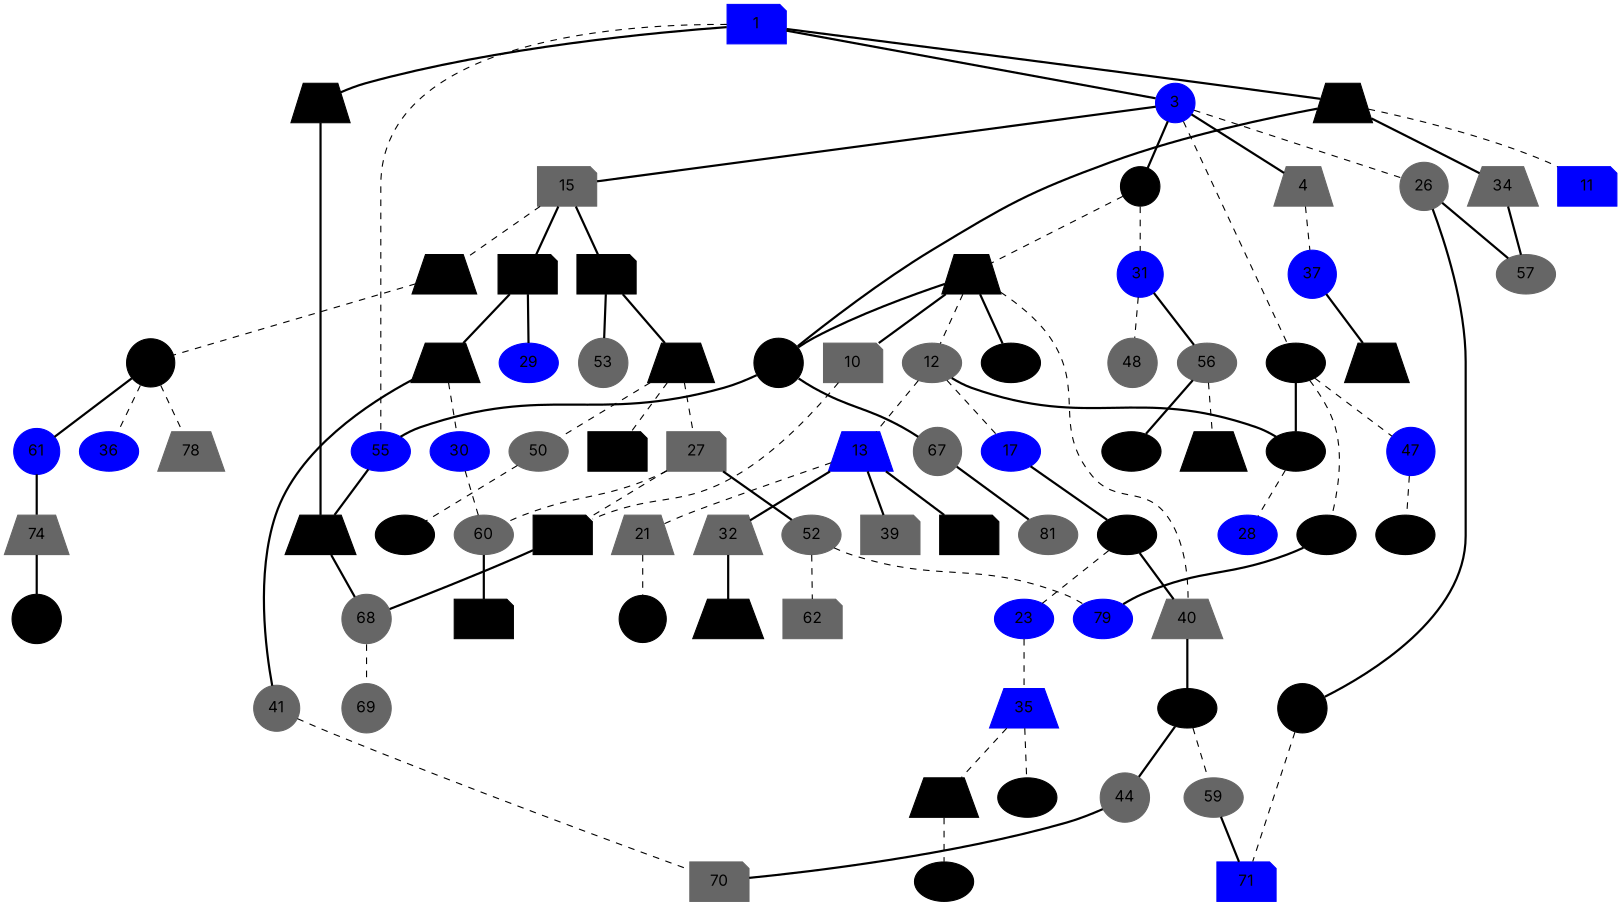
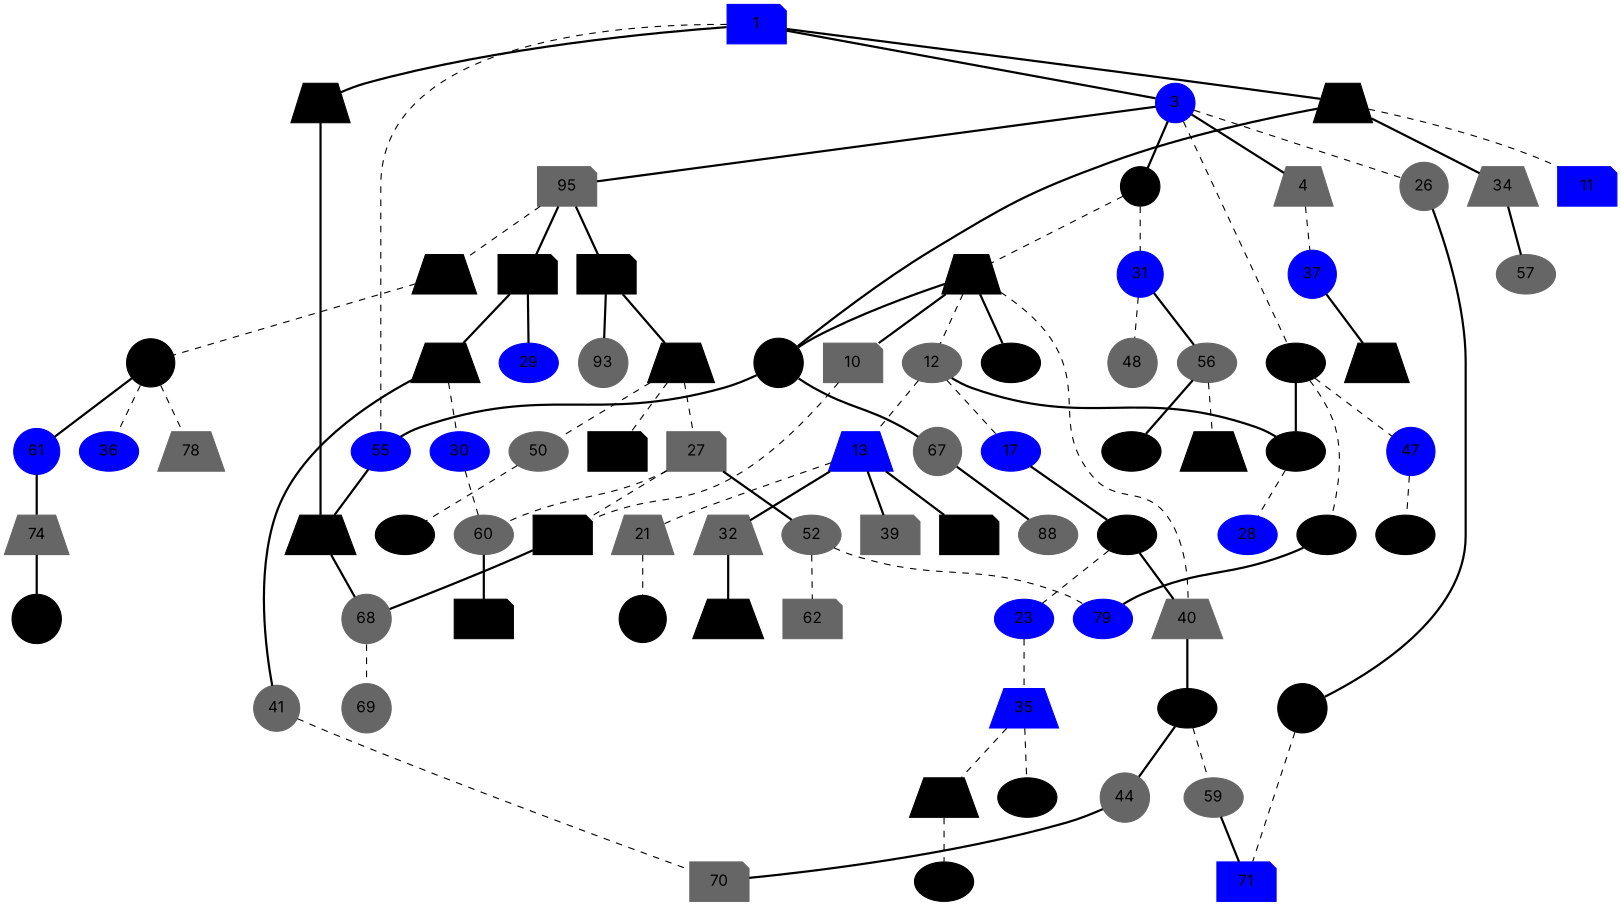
node "15": label "15" -> "95"
edge "26" -- "57": removed
node "53": label "53" -> "93"
node "81": label "81" -> "88"
